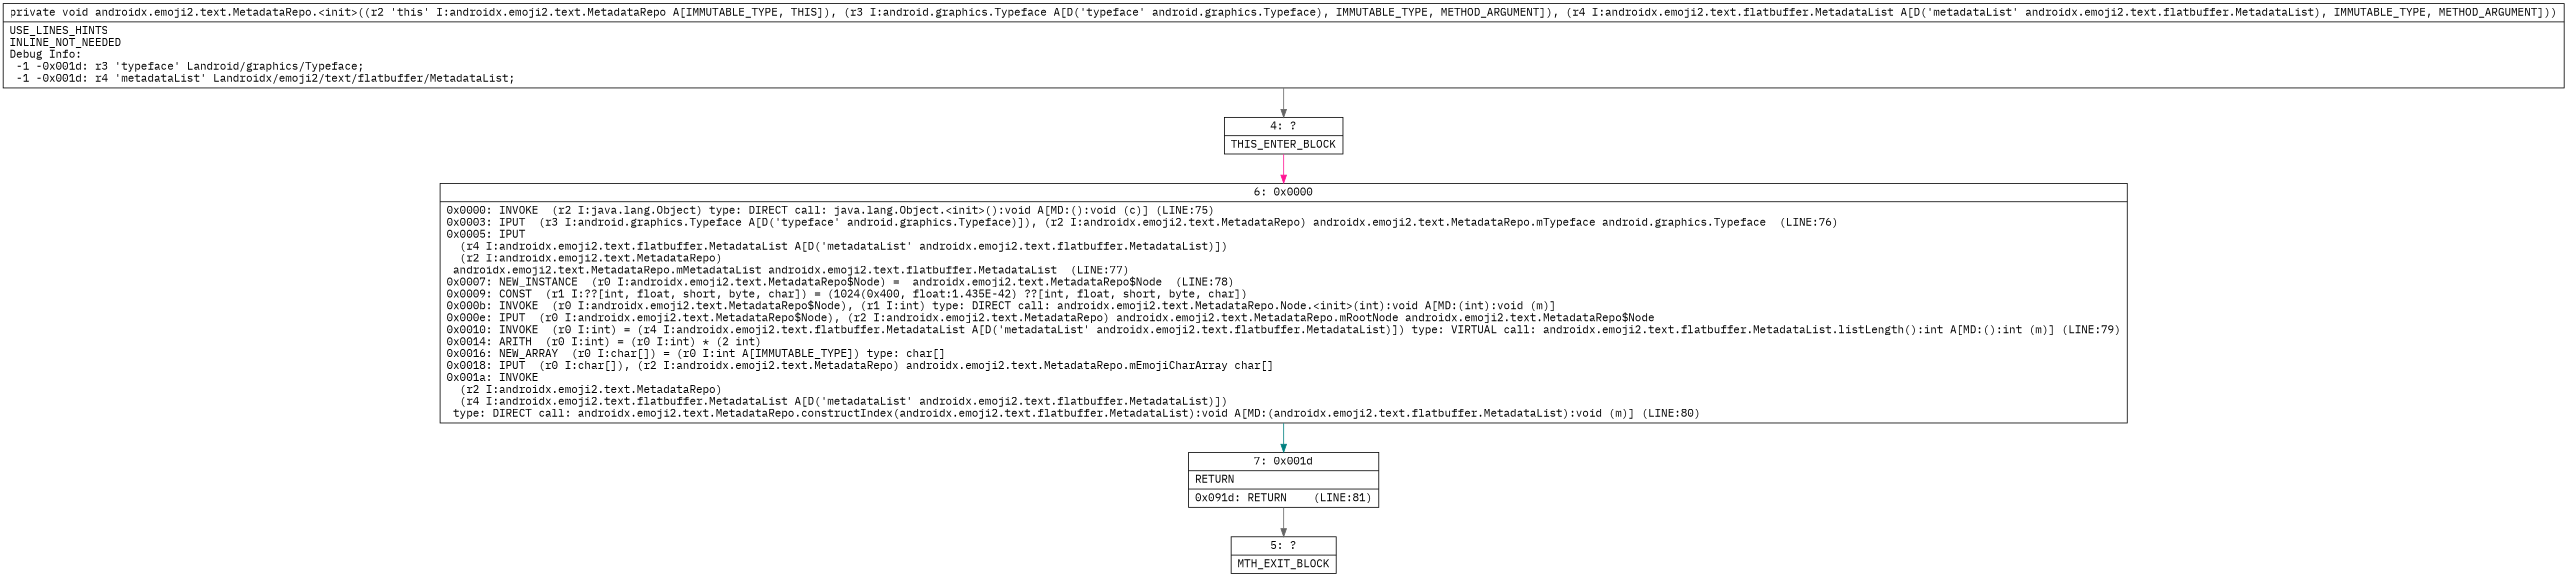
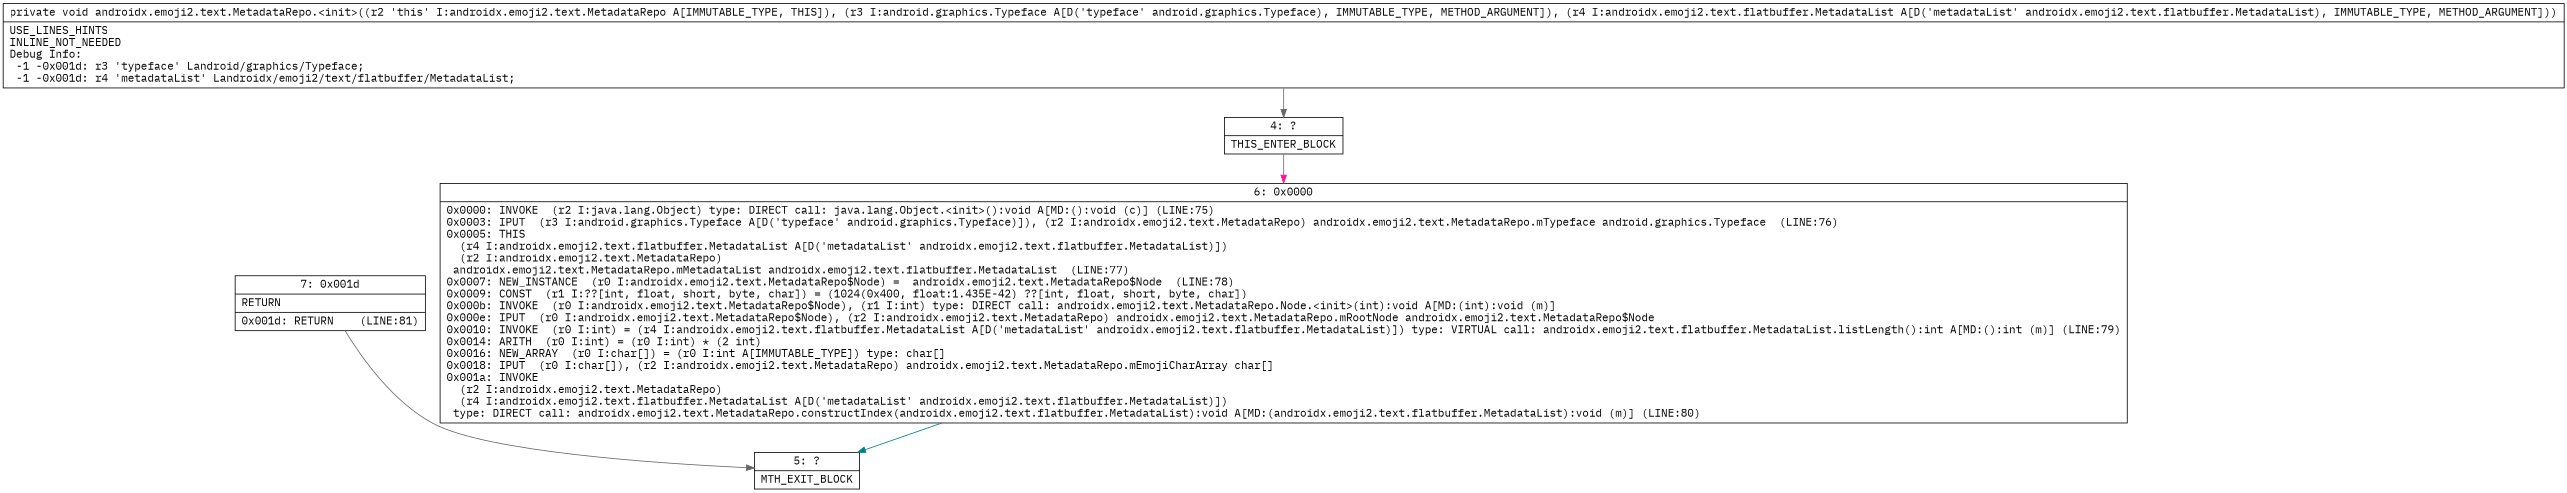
node "6: 0x0000": text "0x0005: IPUT" -> "0x0005: THIS"
edge "6: 0x0000" -> "7: 0x001d": now "6: 0x0000" -> "5: ?"
node "7: 0x001d": text "0x091d: RETURN    (LINE:81)" -> "0x001d: RETURN    (LINE:81)"
